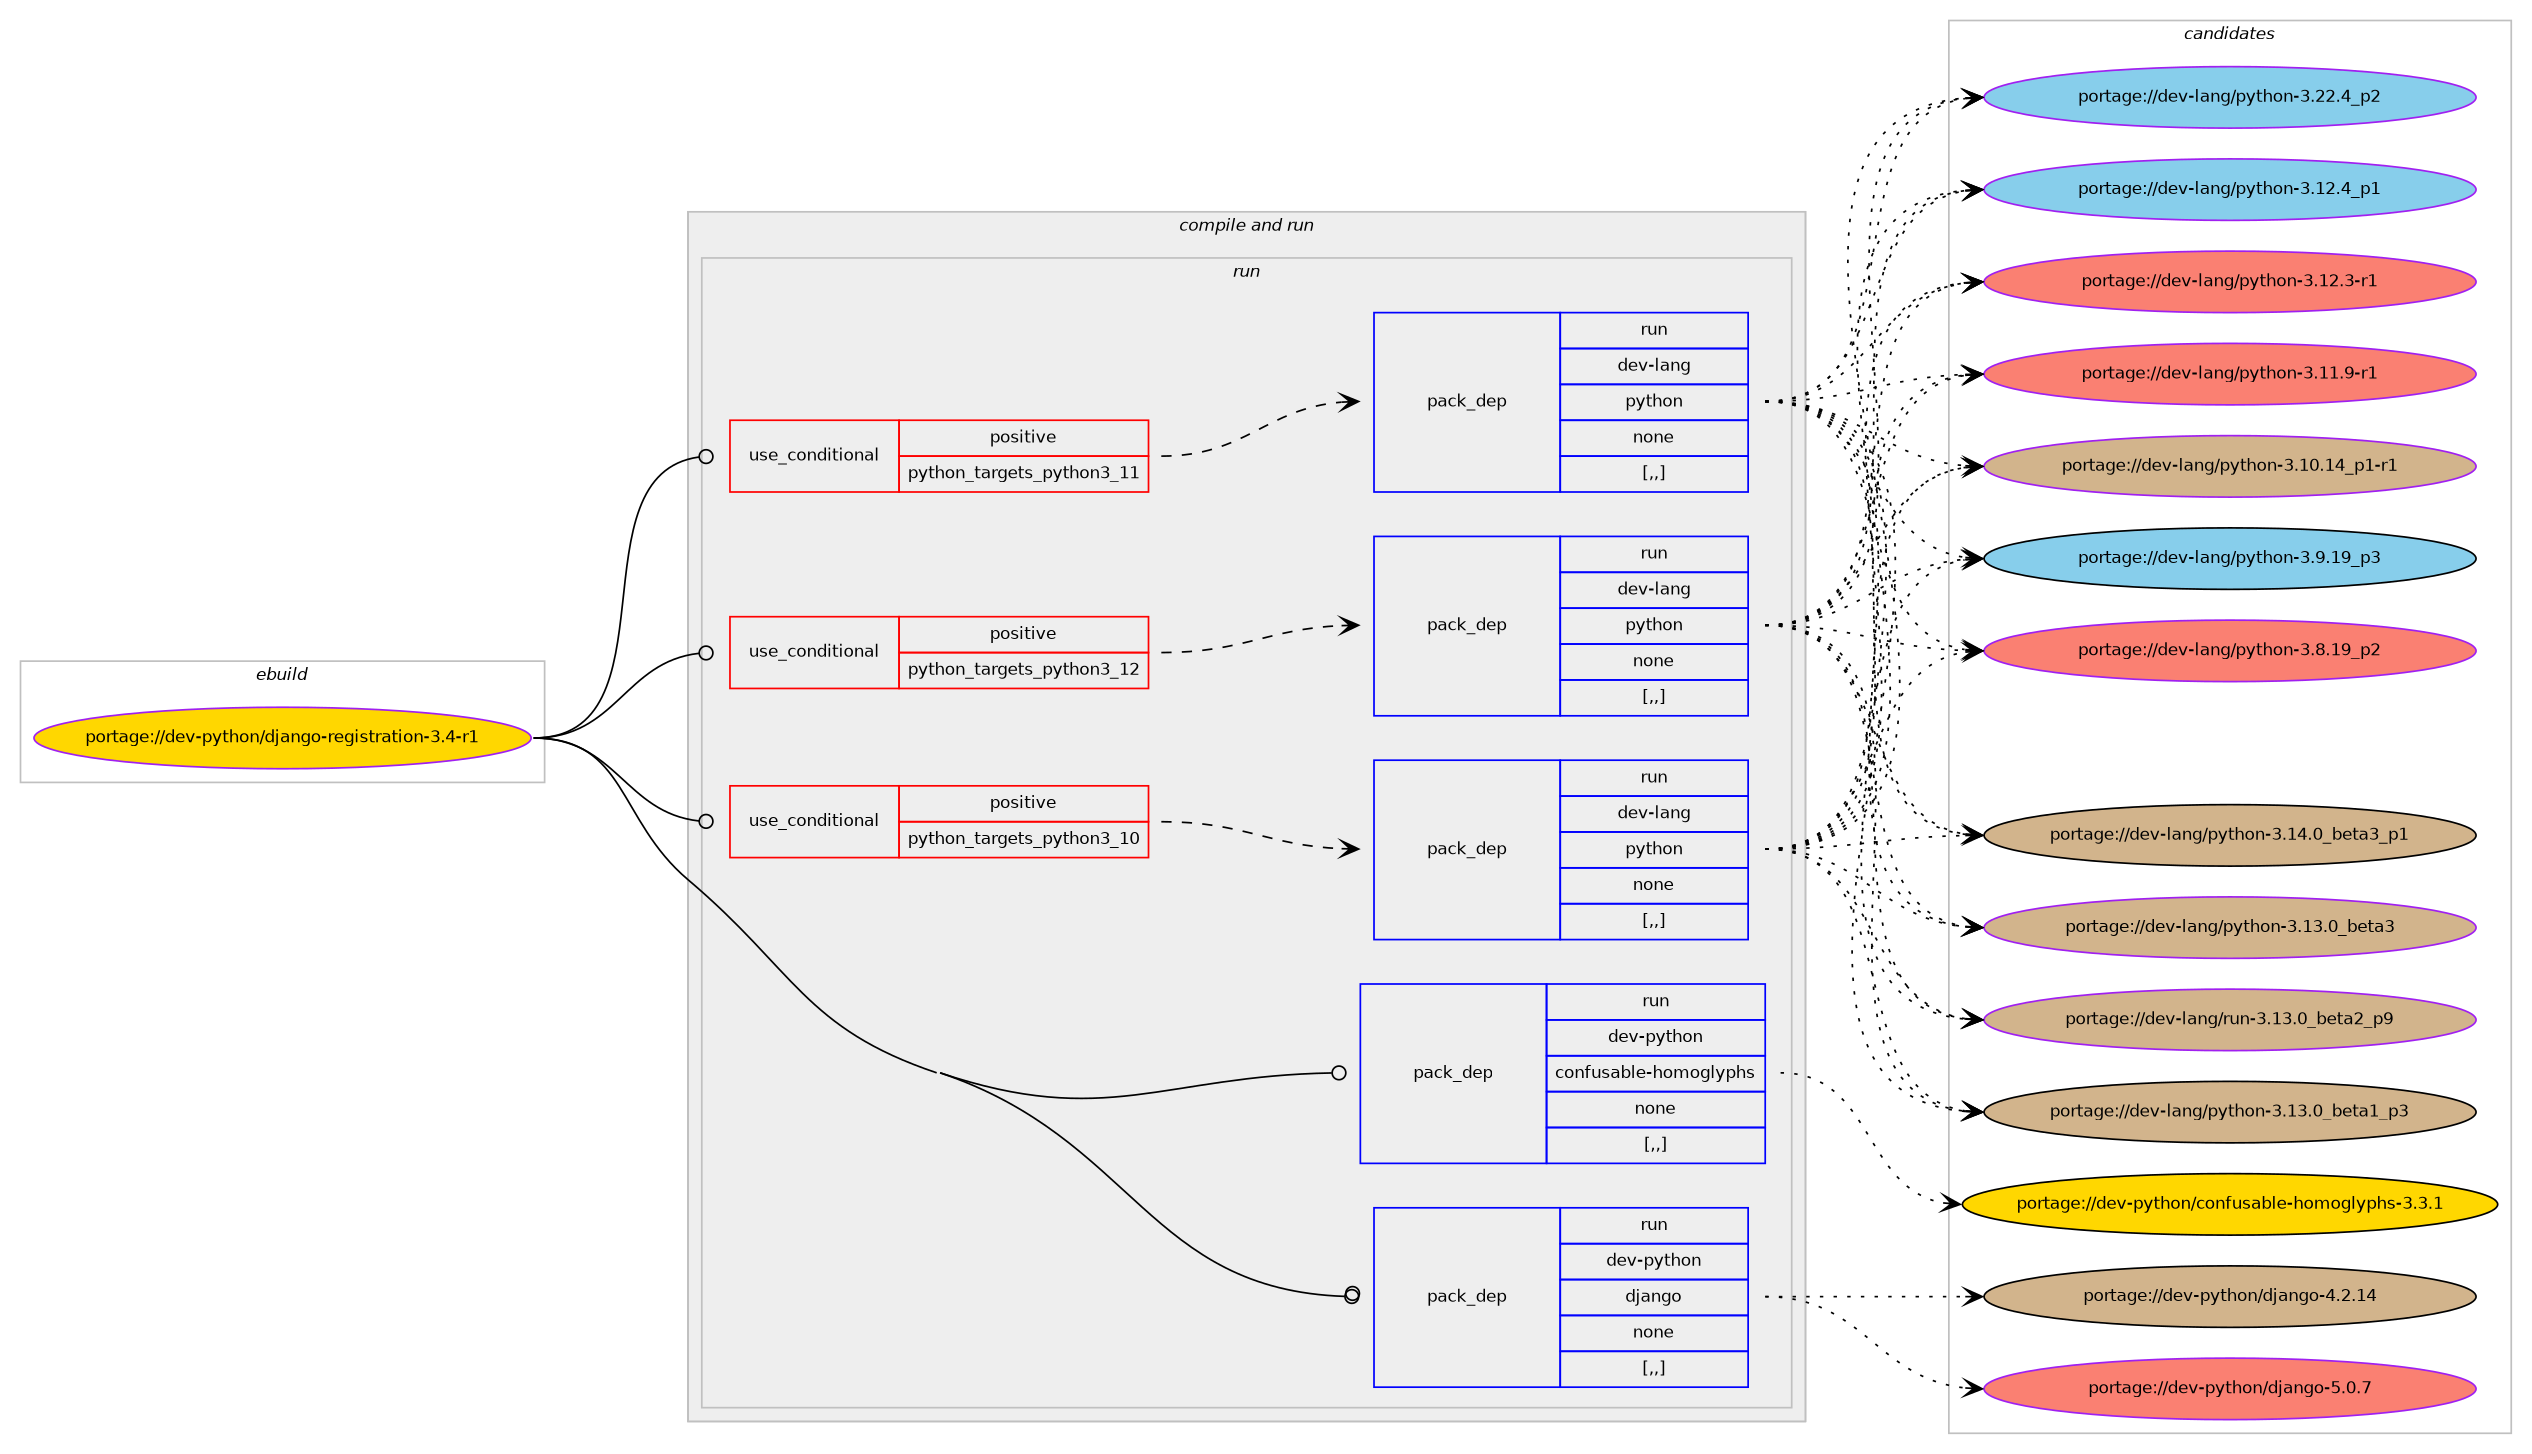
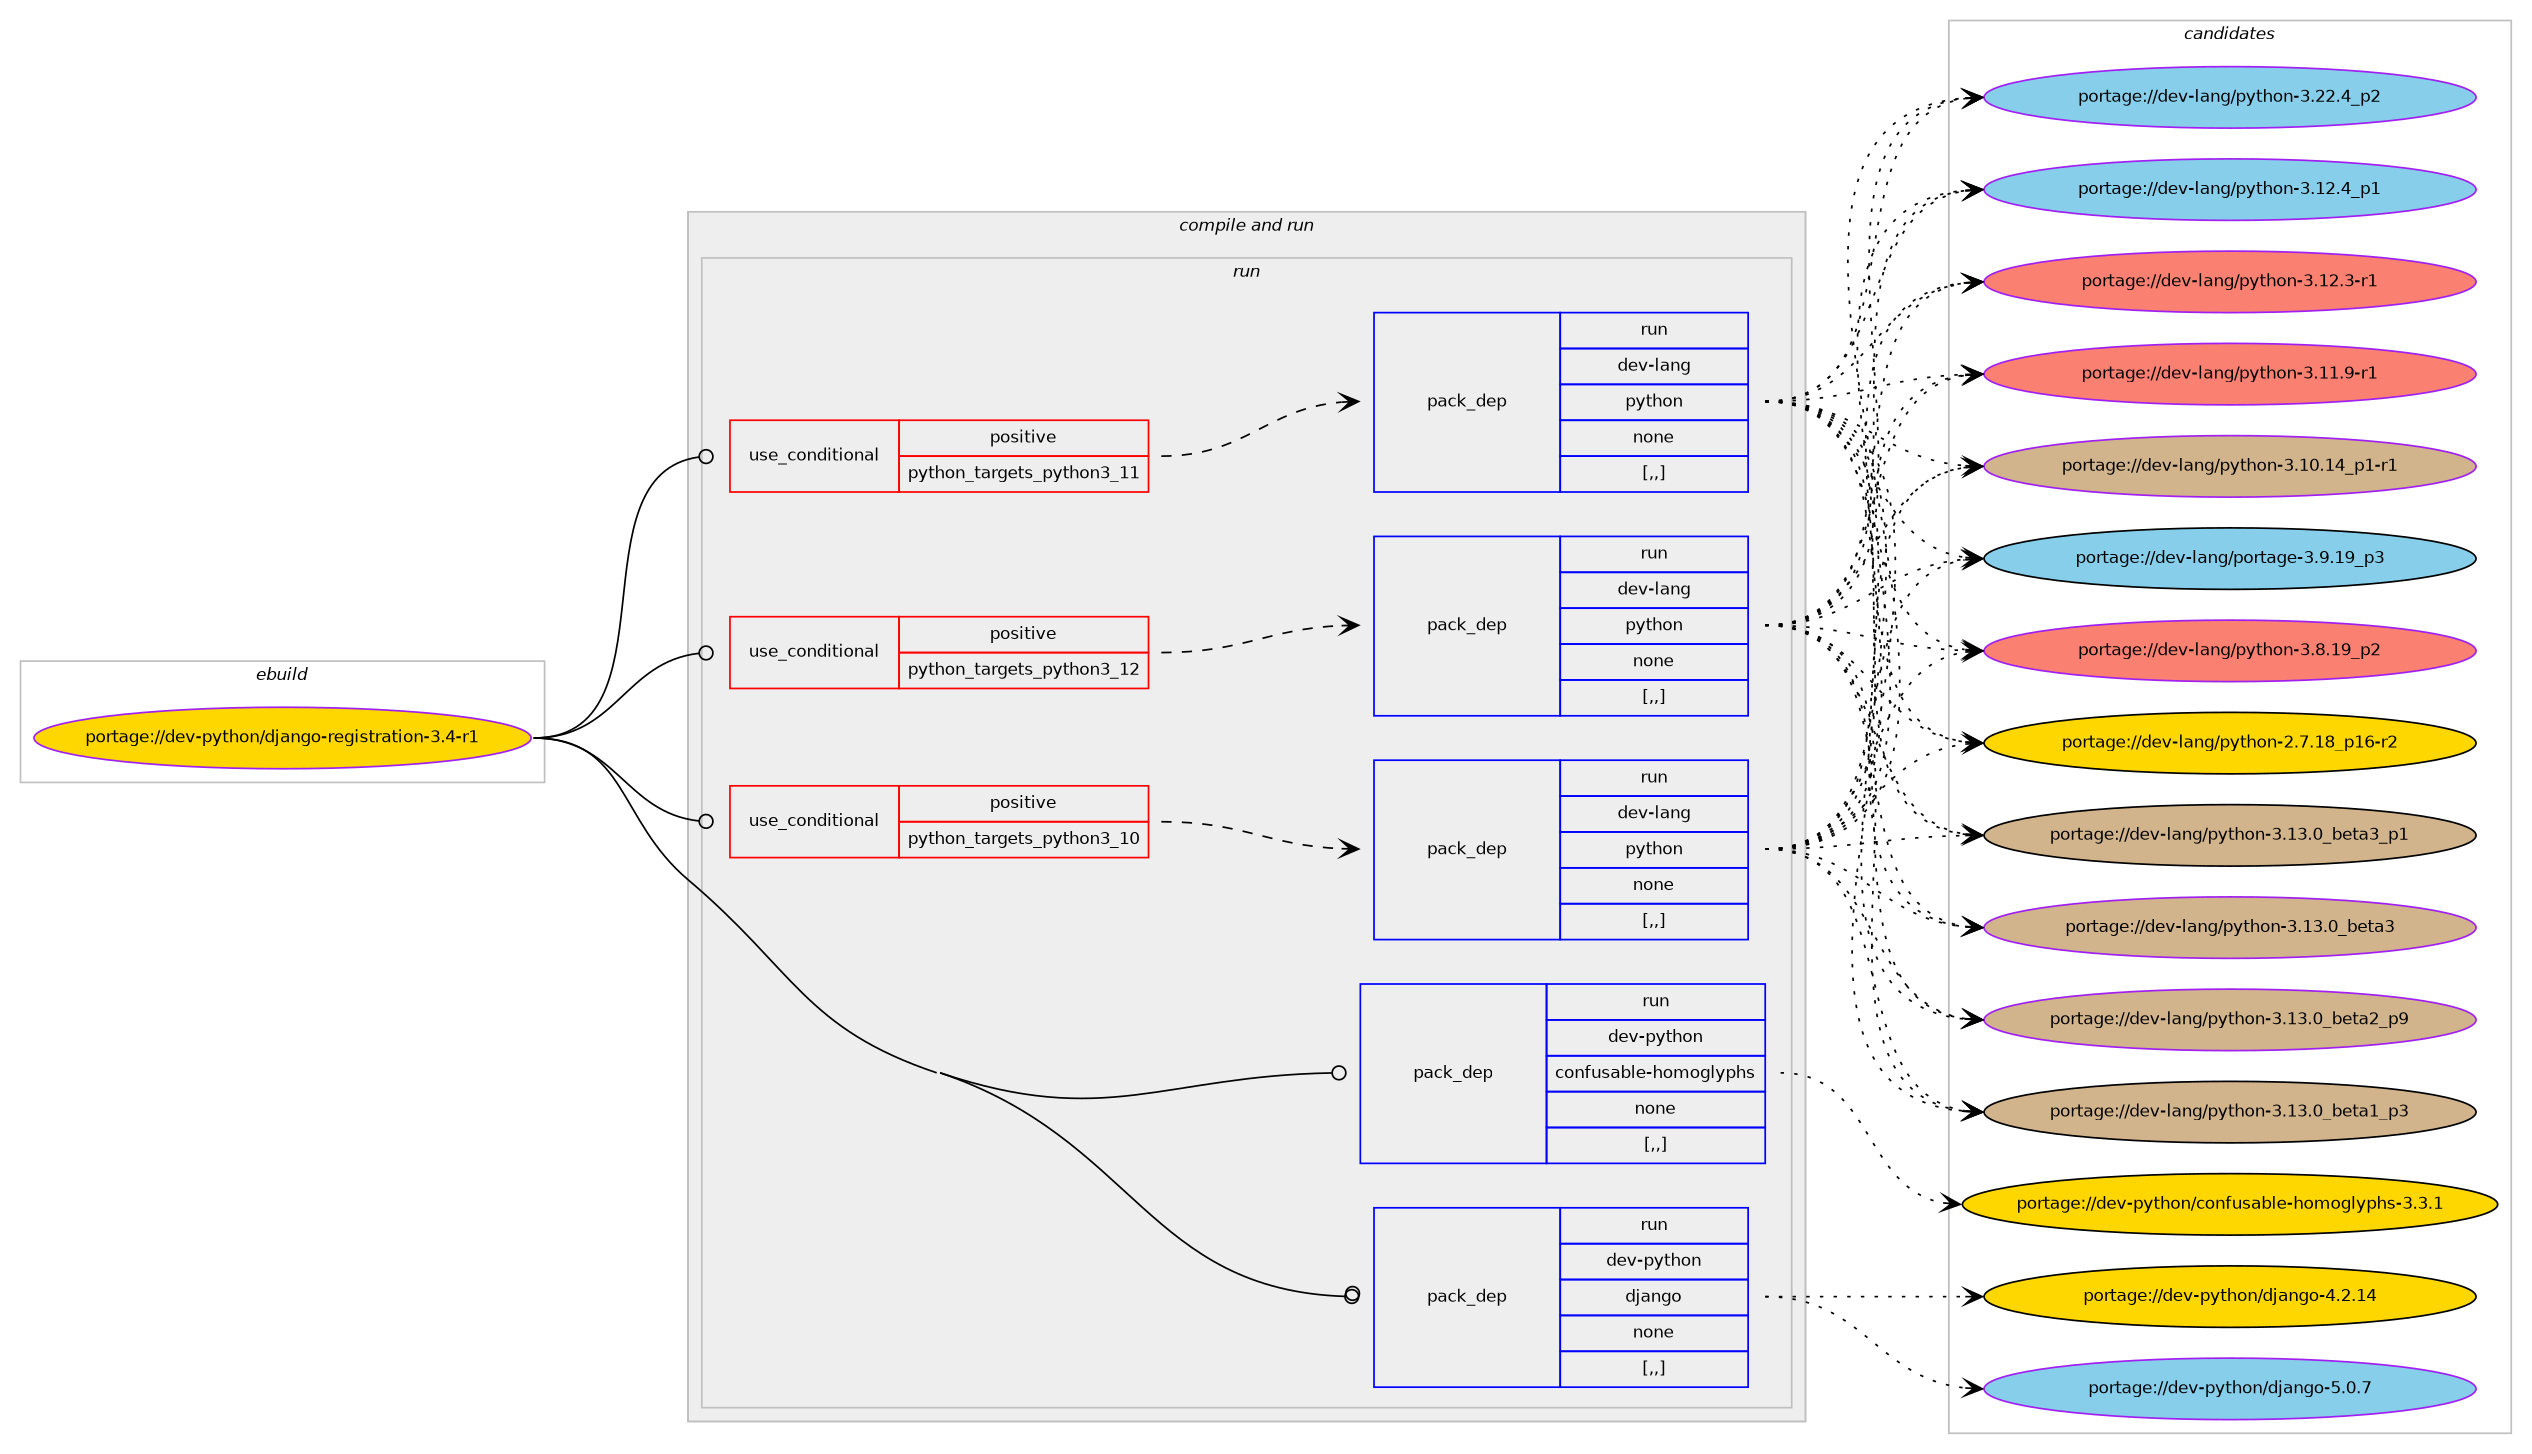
node "portage://dev-lang/python-3.9.19_p3": label "portage://dev-lang/python-3.9.19_p3" -> "portage://dev-lang/portage-3.9.19_p3"
node "portage://dev-lang/python-2.7.18_p16-r2": added
node "portage://dev-lang/python-3.14.0_beta3_p1": label "portage://dev-lang/python-3.14.0_beta3_p1" -> "portage://dev-lang/python-3.13.0_beta3_p1"
node "portage://dev-lang/run-3.13.0_beta2_p9": label "portage://dev-lang/run-3.13.0_beta2_p9" -> "portage://dev-lang/python-3.13.0_beta2_p9"
node "portage://dev-python/django-4.2.14": fillcolor tan -> gold
node "portage://dev-python/django-5.0.7": fillcolor salmon -> skyblue
